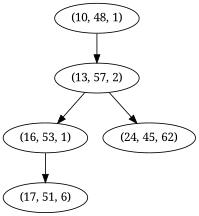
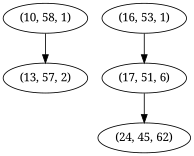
node "(10, 48, 1)": label "(10, 48, 1)" -> "(10, 58, 1)"
edge "(13, 57, 2)" -> "(16, 53, 1)": removed
edge "(13, 57, 2)" -> "(24, 45, 62)": now "(17, 51, 6)" -> "(24, 45, 62)"
